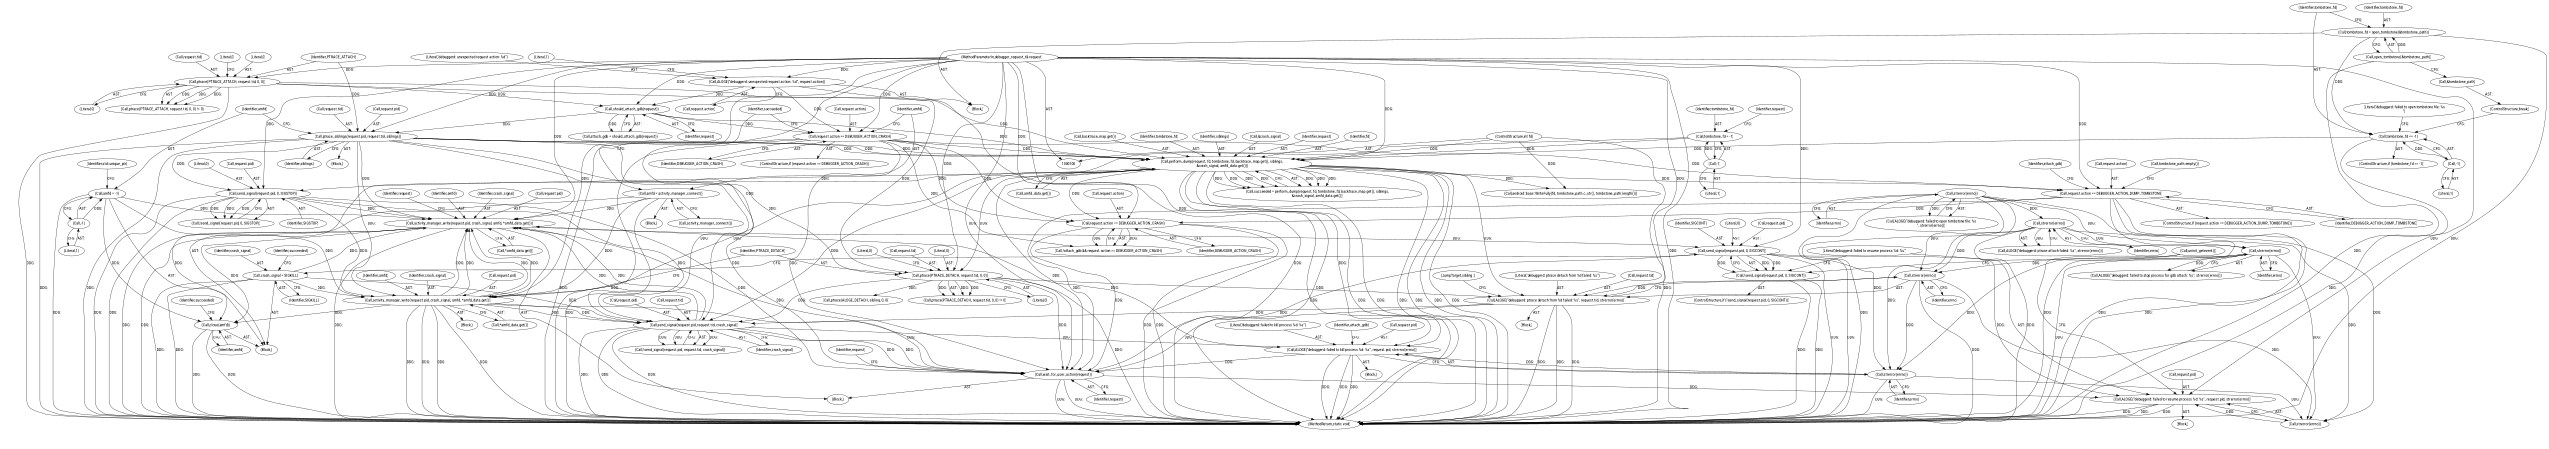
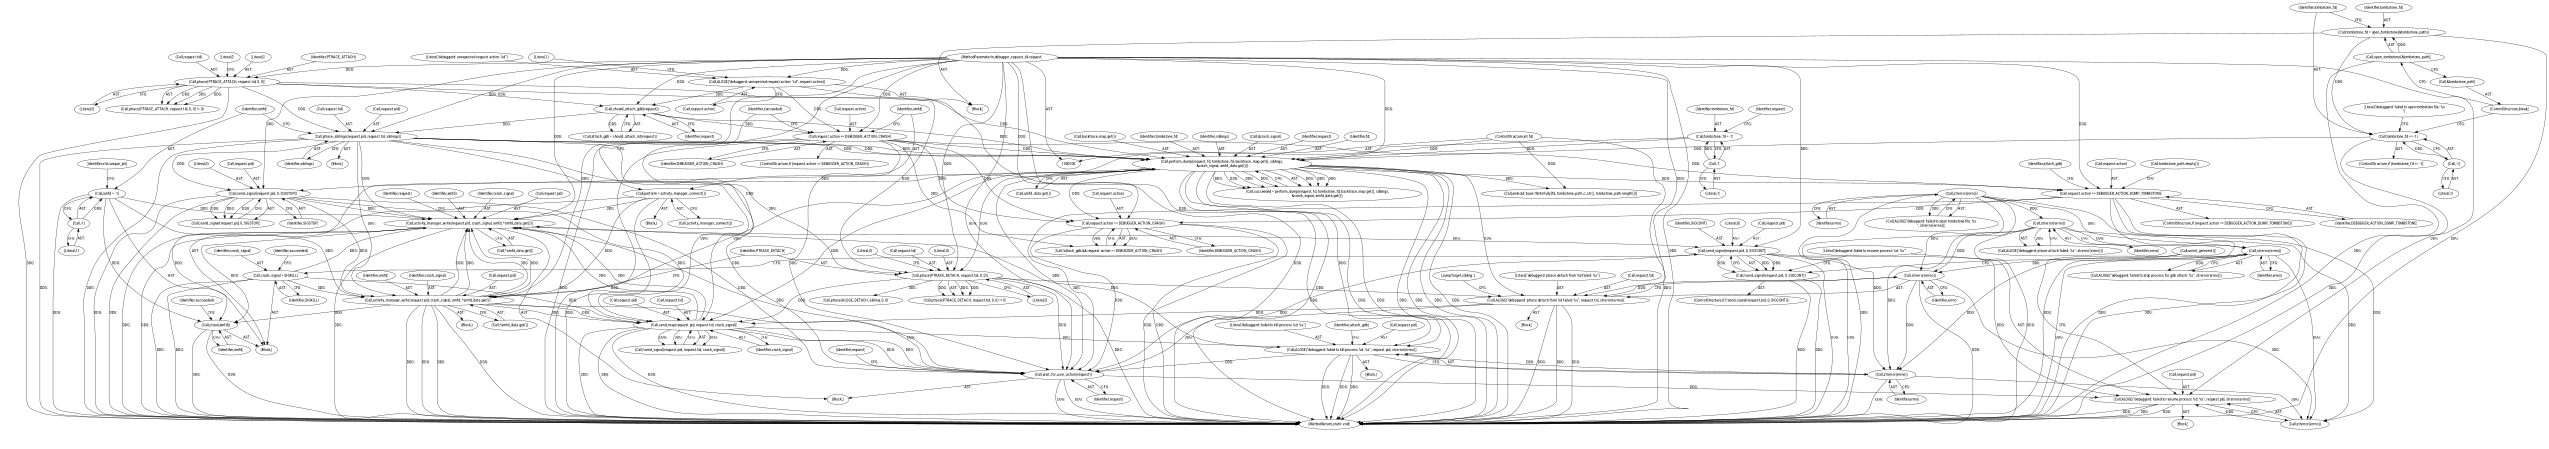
edge "(Call,tombstone_fd = open_tombstone(&tombstone_path))" -> "(Call,open_tombstone(&tombstone_path))": now "(ControlStructure,break;)" -> "(Call,open_tombstone(&tombstone_path))"
edge "(Identifier,PTRACE_ATTACH)" -> "(Call,ptrace_siblings(request.pid, request.tid, siblings))": now "(Call,ptrace(PTRACE_ATTACH, request.tid, 0, 0))" -> "(Call,ptrace_siblings(request.pid, request.tid, siblings))"
node "(Call,attach_gdb = should_attach_gdb(request))": label "(Call,attach_gdb = should_attach_gdb(request))" -> "(Call,attach_gdb = should_attach_int(request))"
node "(Call,amfd = activity_manager_connect())": label "(Call,amfd = activity_manager_connect())" -> "(Call,perform = activity_manager_connect())"
edge "(Call,send_signal(request.pid, 0, SIGSTOP))" -> "(Identifier,SIGSTOP)": added, label "CFG:"
node "(Call,send_signal(request.pid, request.tid, crash_signal))": label "(Call,send_signal(request.pid, request.tid, crash_signal))" -> "(Call,send_map(request.pid, request.tid, crash_signal))"
